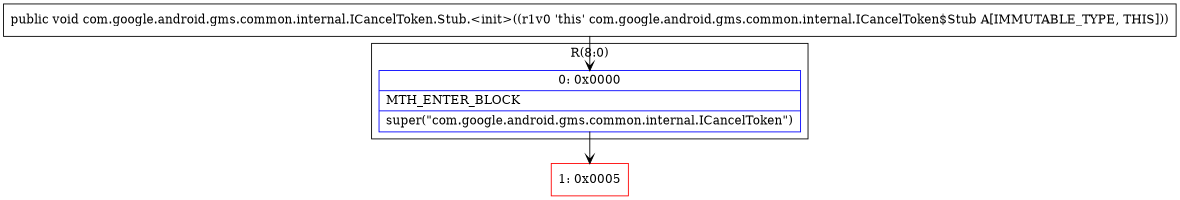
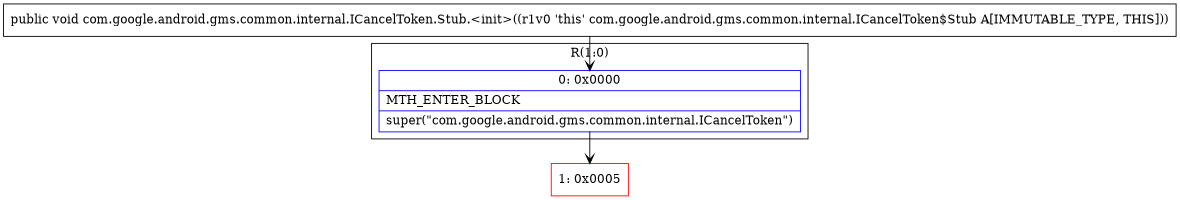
cluster "R(8:0)": label "R(8:0)" -> "R(1:0)"
